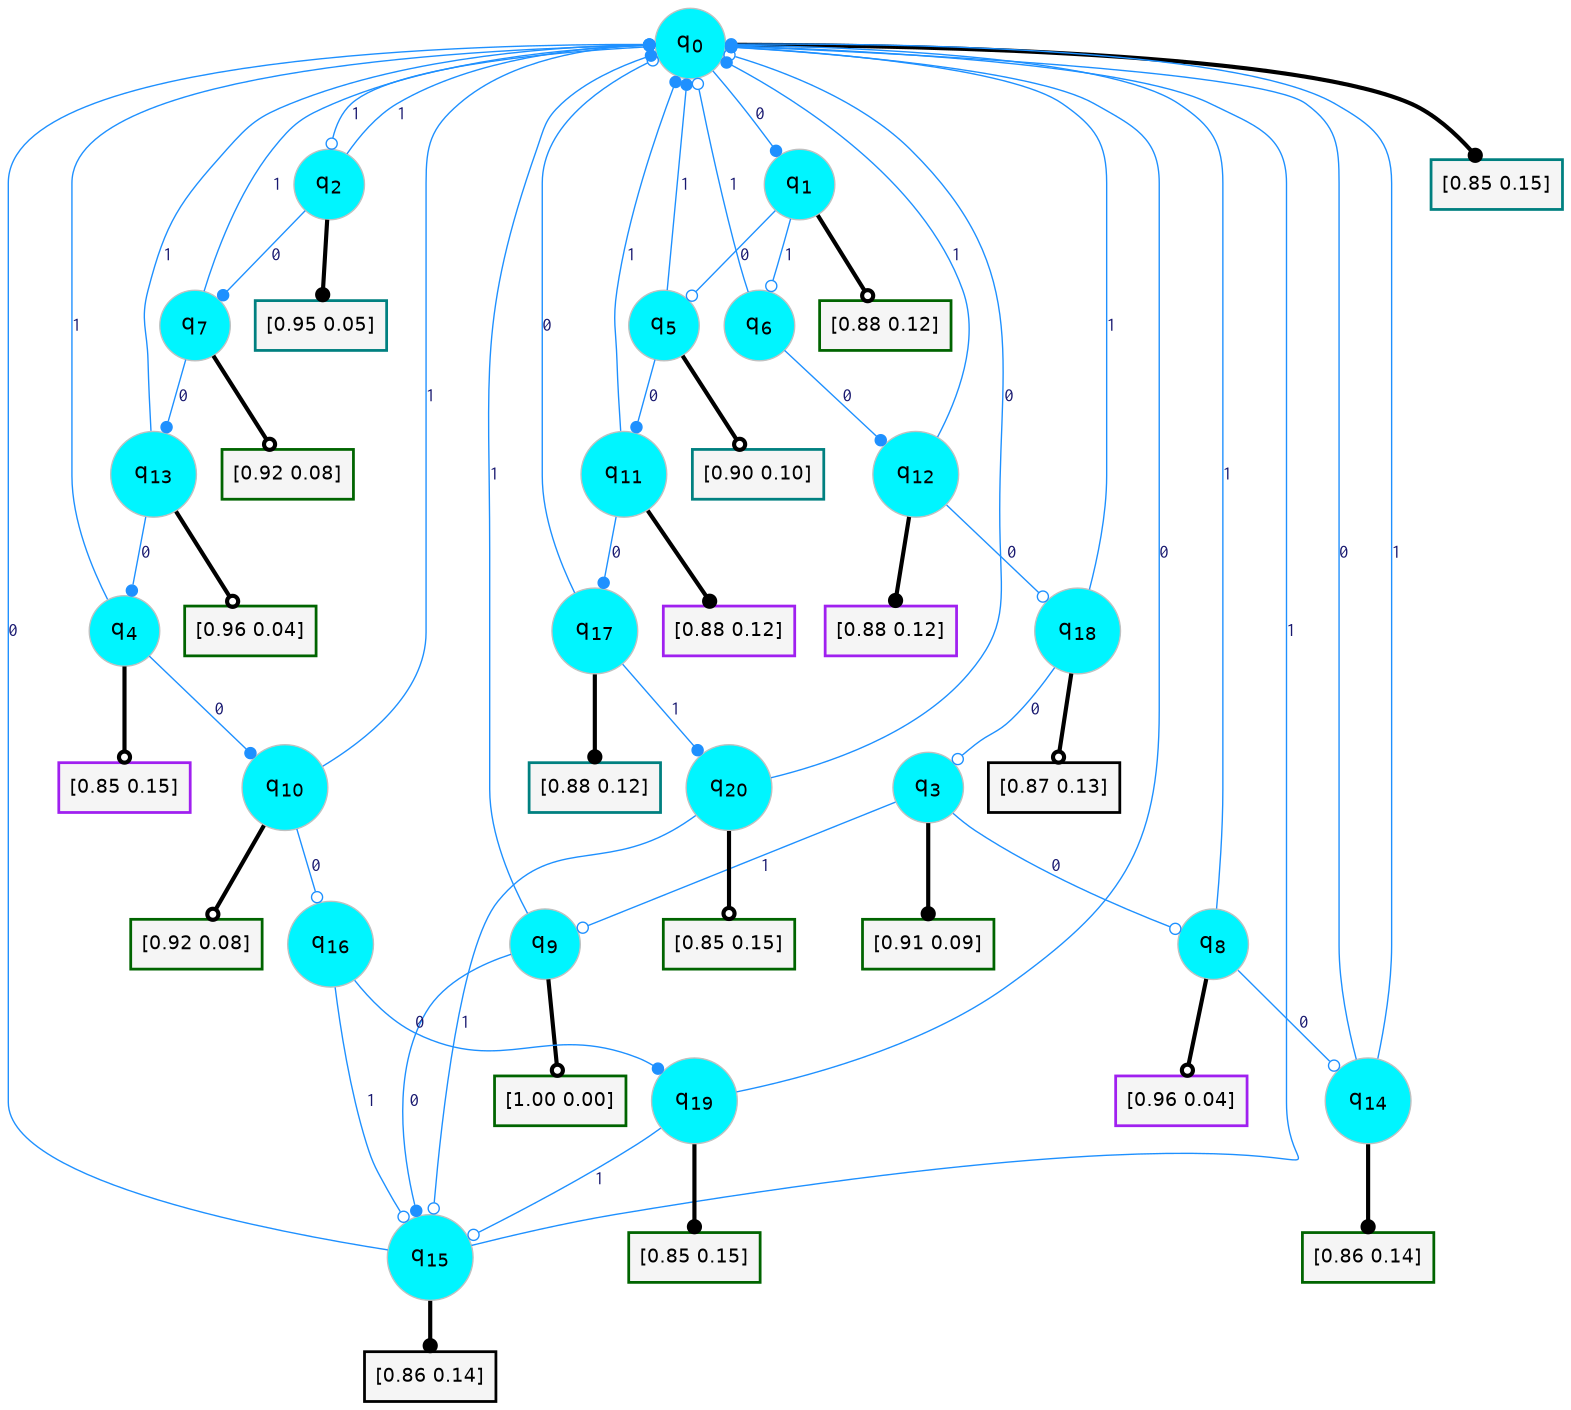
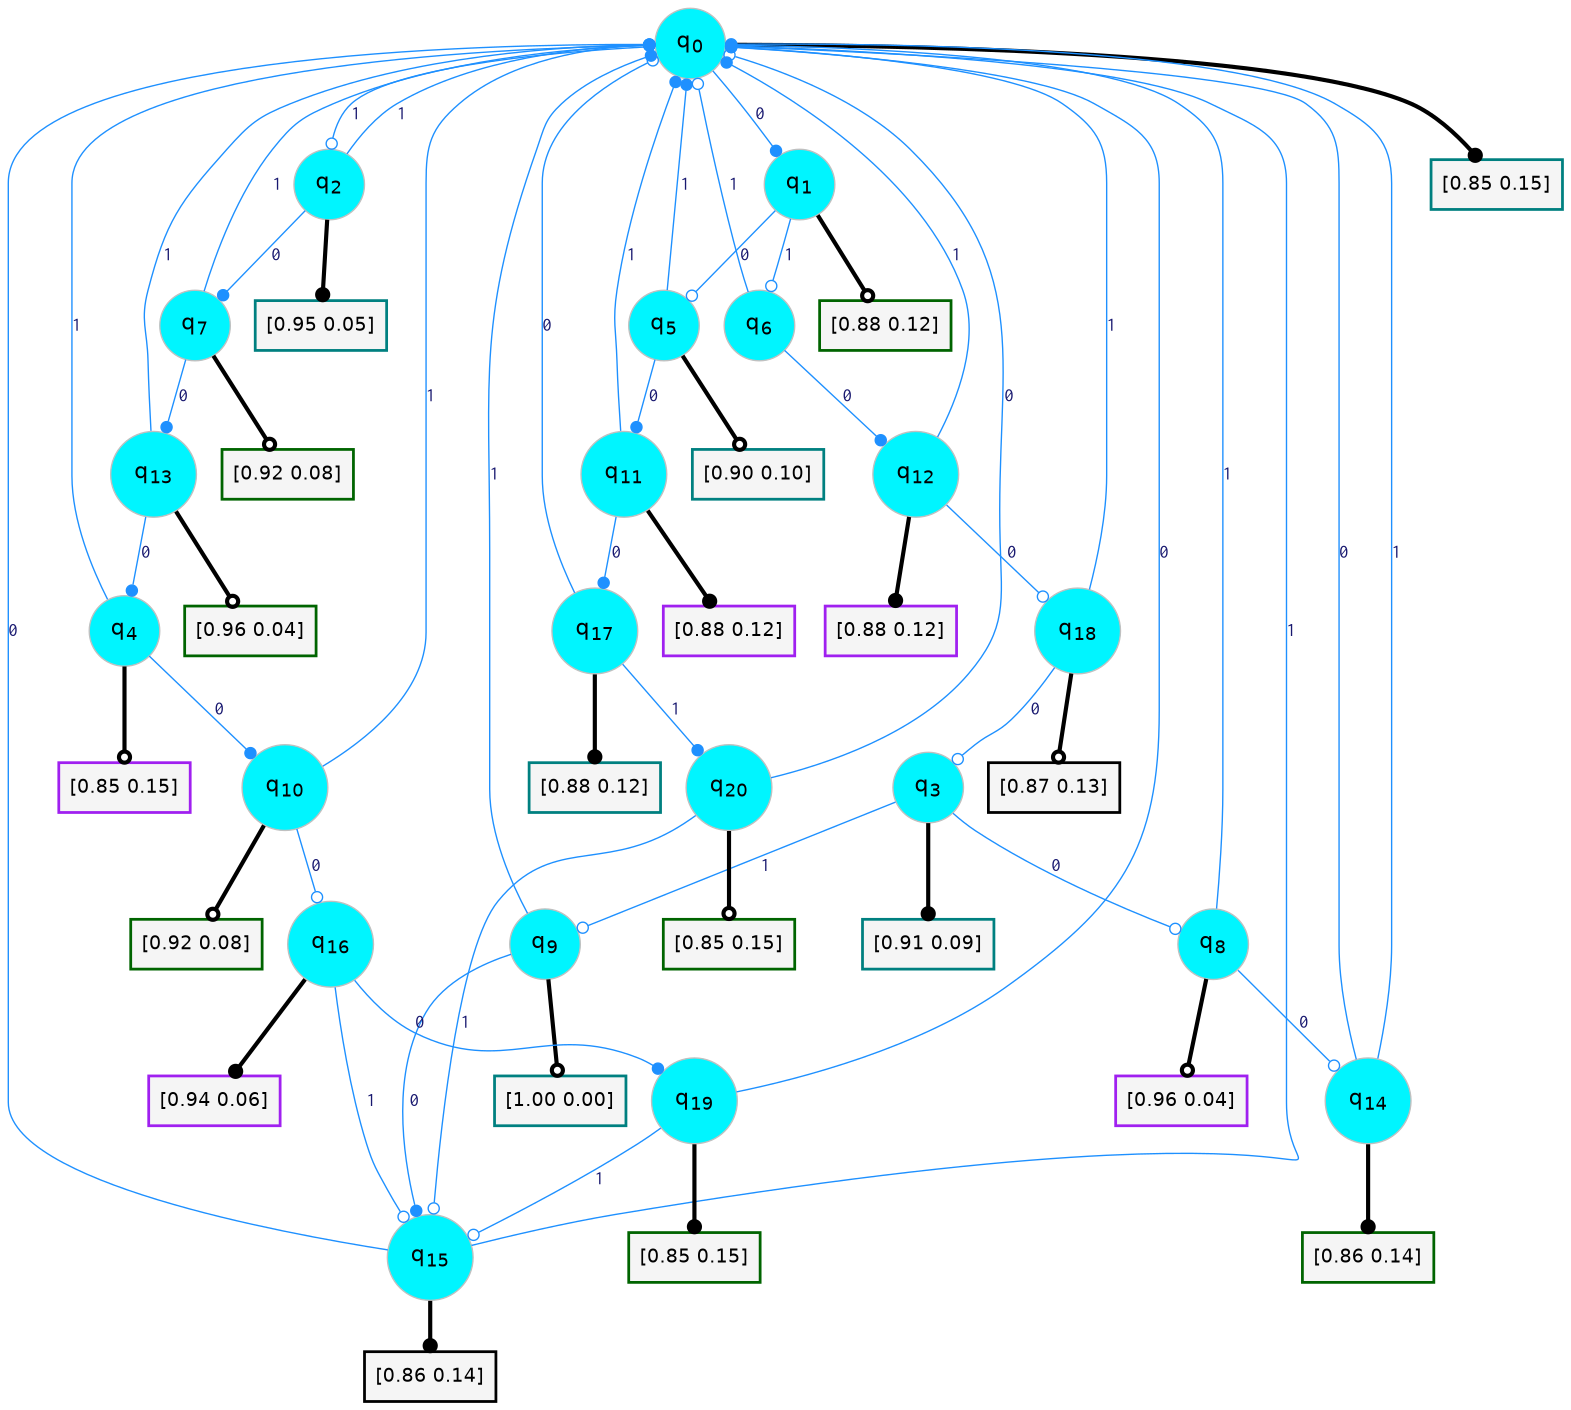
node "[0.91 0.09]": color darkgreen -> teal
node "[0.94 0.06]": added
node "[1.00 0.00]": color darkgreen -> teal
